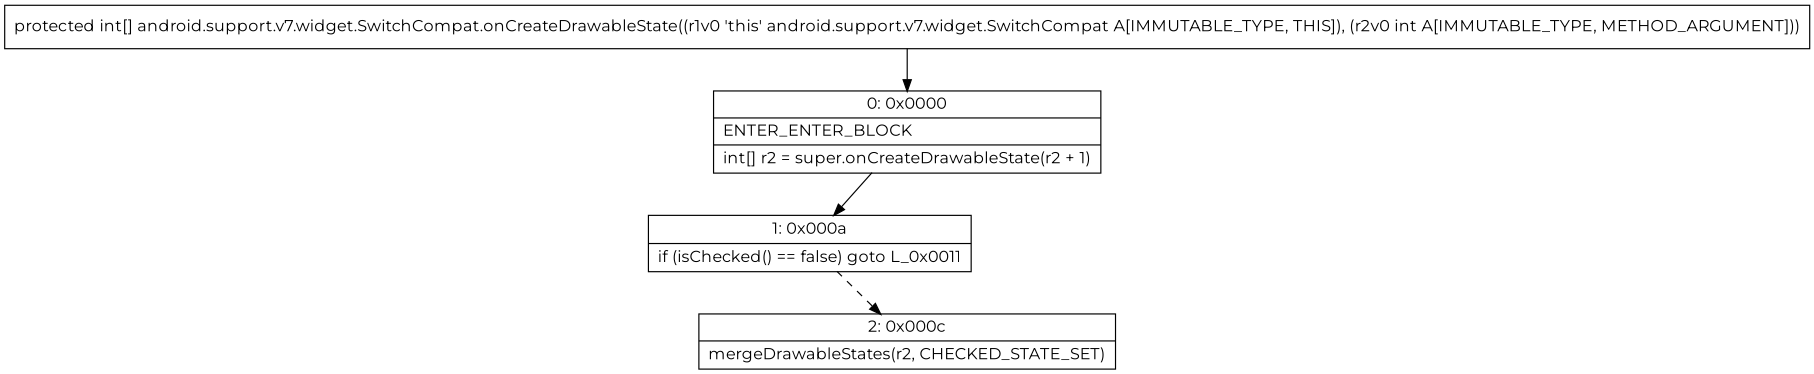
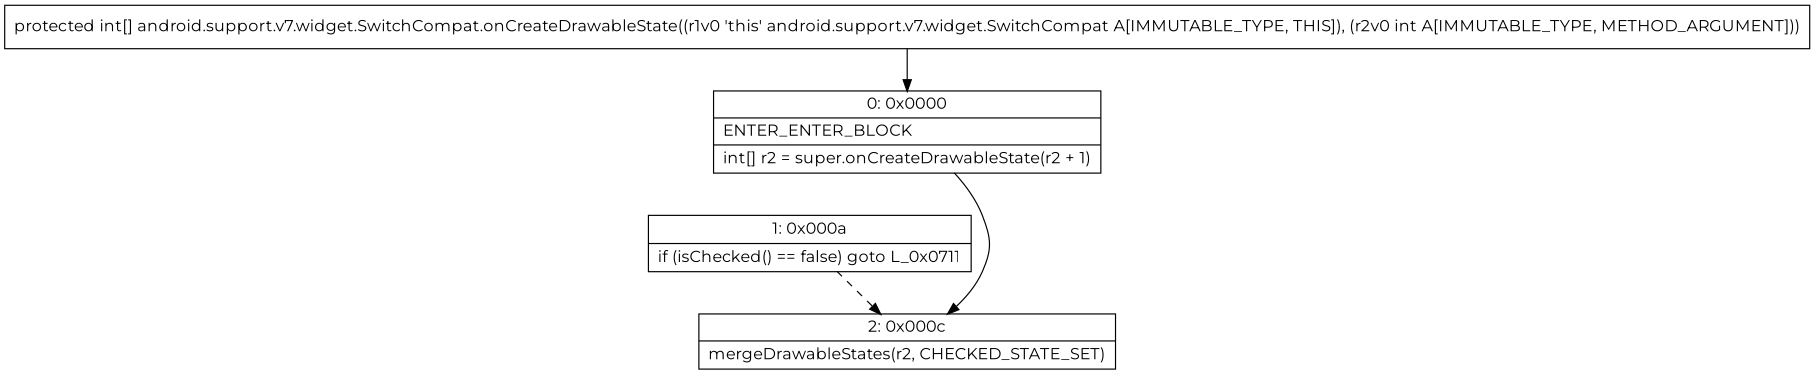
edge "0: 0x0000" -> "1: 0x000a": now "0: 0x0000" -> "2: 0x000c"
node "1: 0x000a": text "if (isChecked() == false) goto L_0x0011" -> "if (isChecked() == false) goto L_0x0711"
